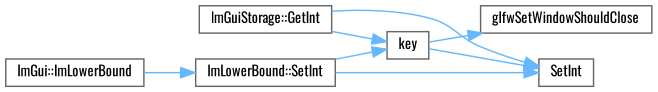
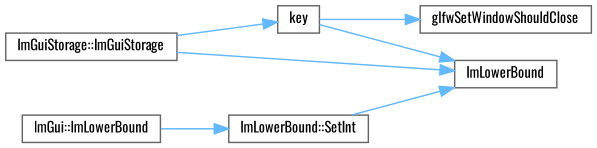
node "ImGuiStorage::GetInt": label "ImGuiStorage::GetInt" -> "ImGuiStorage::ImGuiStorage"
edge "ImLowerBound::SetInt" -> "key": removed
node "SetInt": label "SetInt" -> "ImLowerBound"
